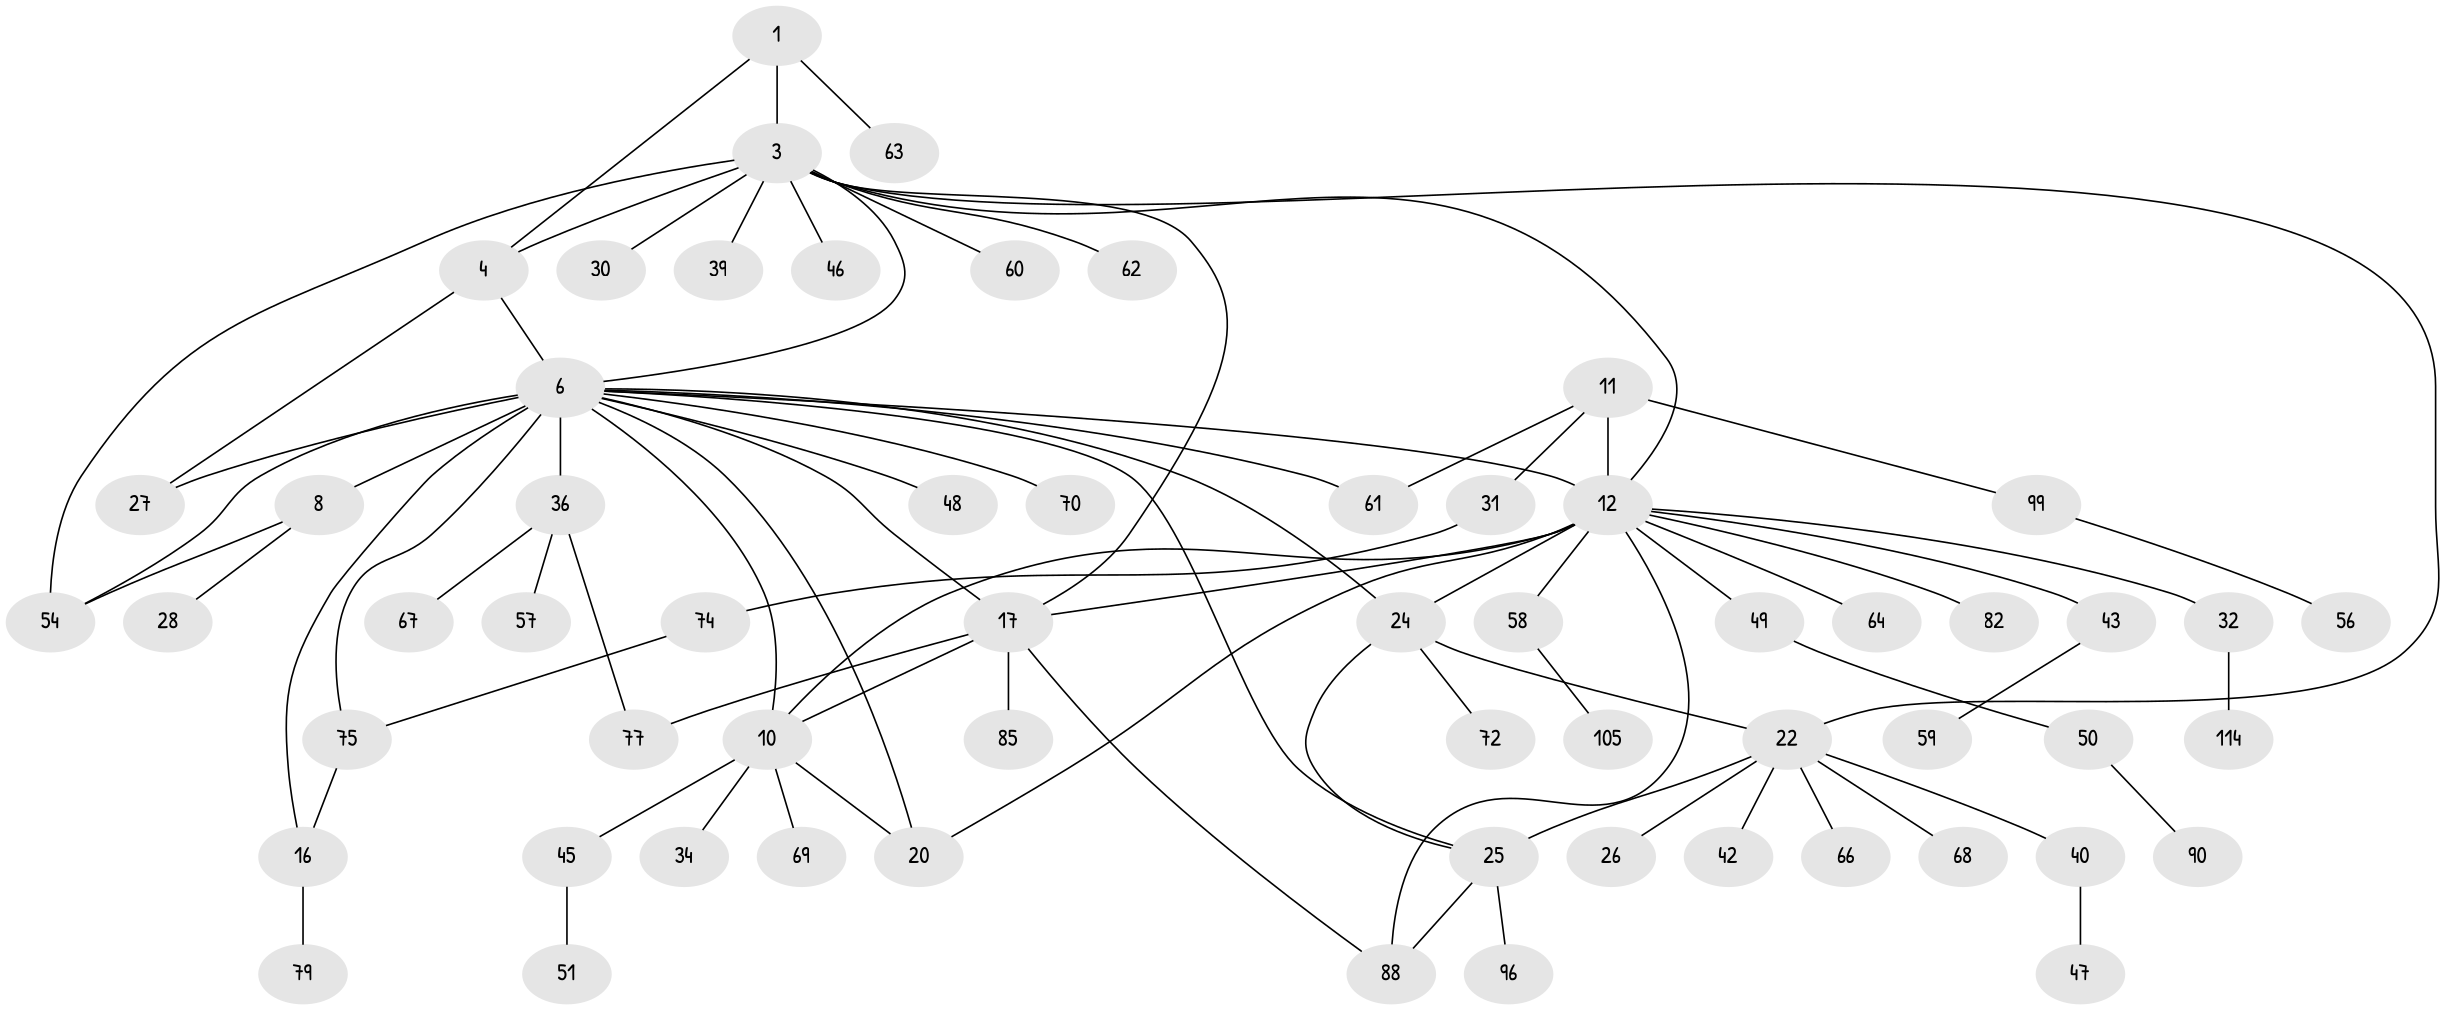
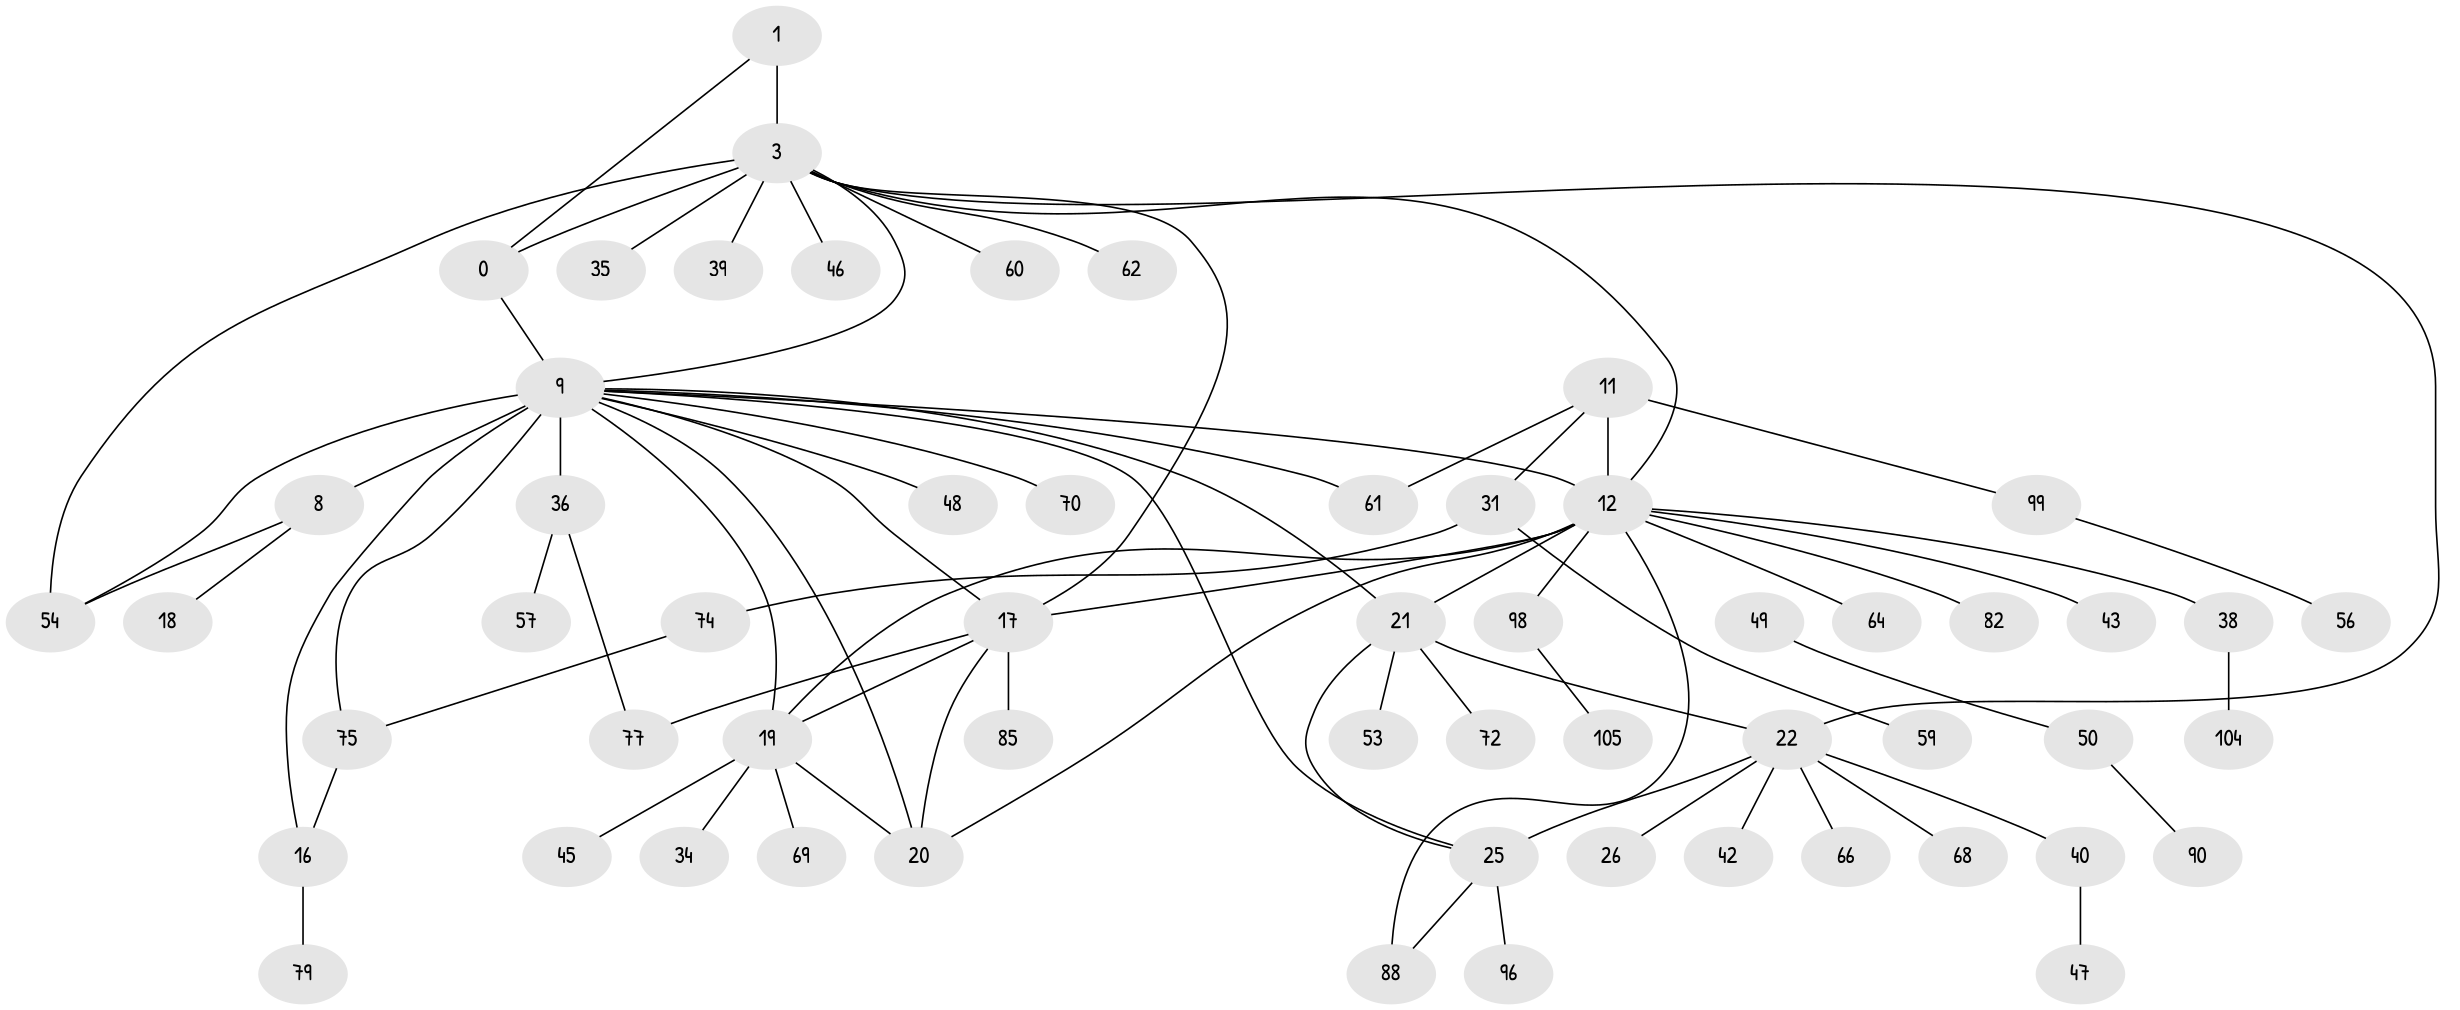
node "63": removed
node "4": label "4" -> "0"
node "30": label "30" -> "35"
node "6": label "6" -> "9"
node "27": removed
edge "12" -- "49": removed
node "28": label "28" -> "18"
node "67": removed
node "24": label "24" -> "21"
node "58": label "58" -> "98"
node "32": label "32" -> "38"
edge "43" -- "59": now "31" -- "59"
node "10": label "10" -> "19"
node "53": added
node "114": label "114" -> "104"
edge "17" -- "88": now "17" -- "20"
node "51": removed
